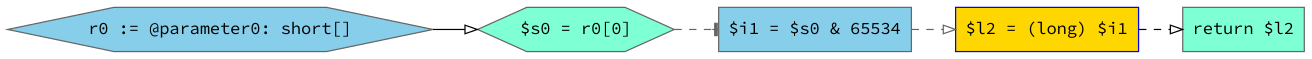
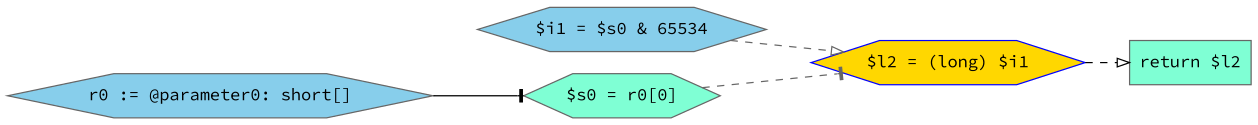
edge "r0 := @parameter0: short[]" -> "$s0 = r0[0]": arrowhead onormal -> tee
edge "$s0 = r0[0]" -> "$i1 = $s0 & 65534": now "$s0 = r0[0]" -> "$l2 = (long) $i1"
node "$i1 = $s0 & 65534": shape box -> hexagon
node "$l2 = (long) $i1": shape box -> hexagon
